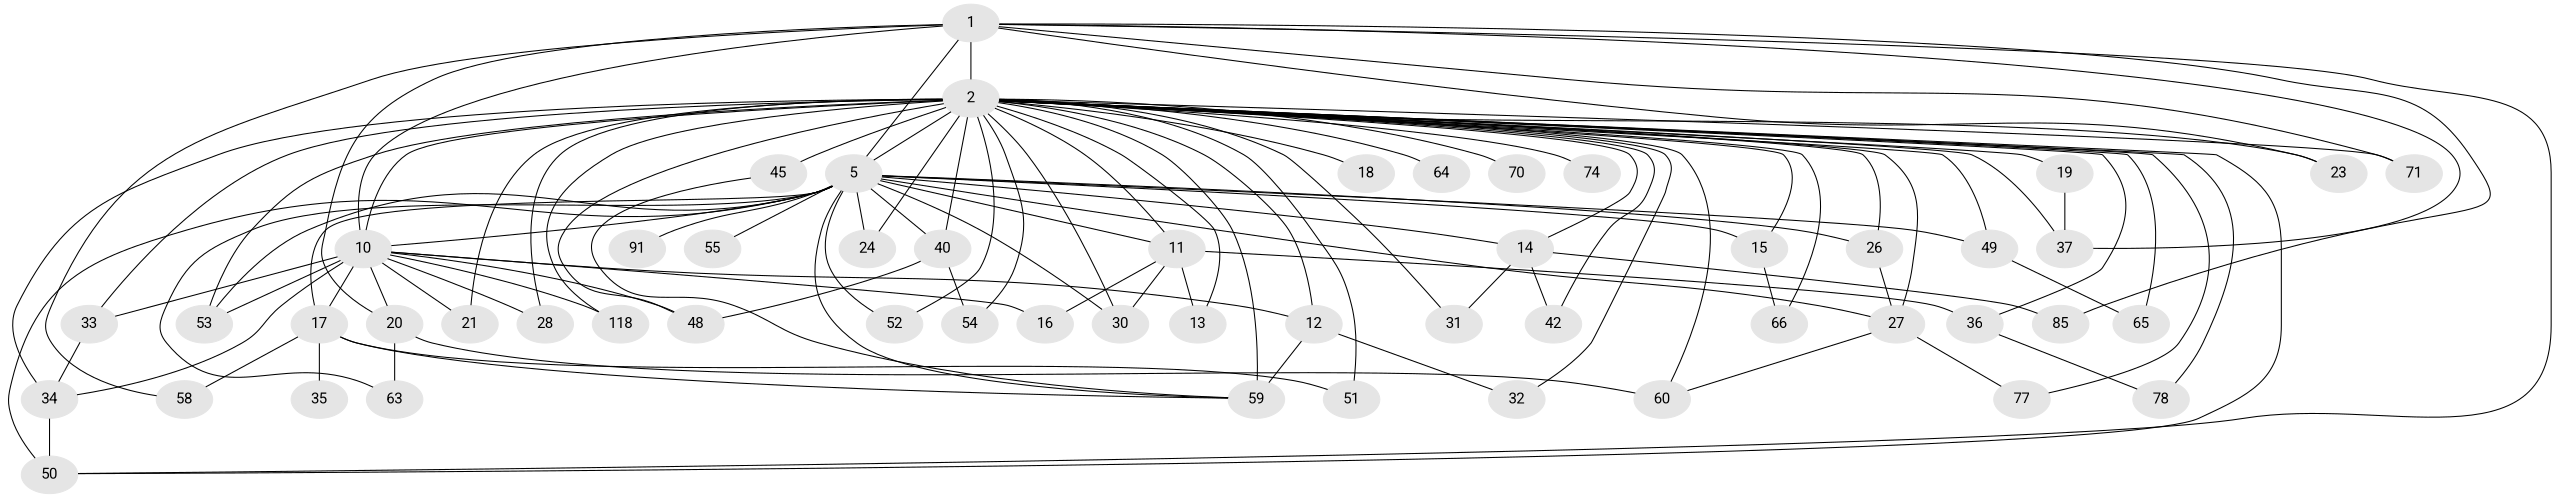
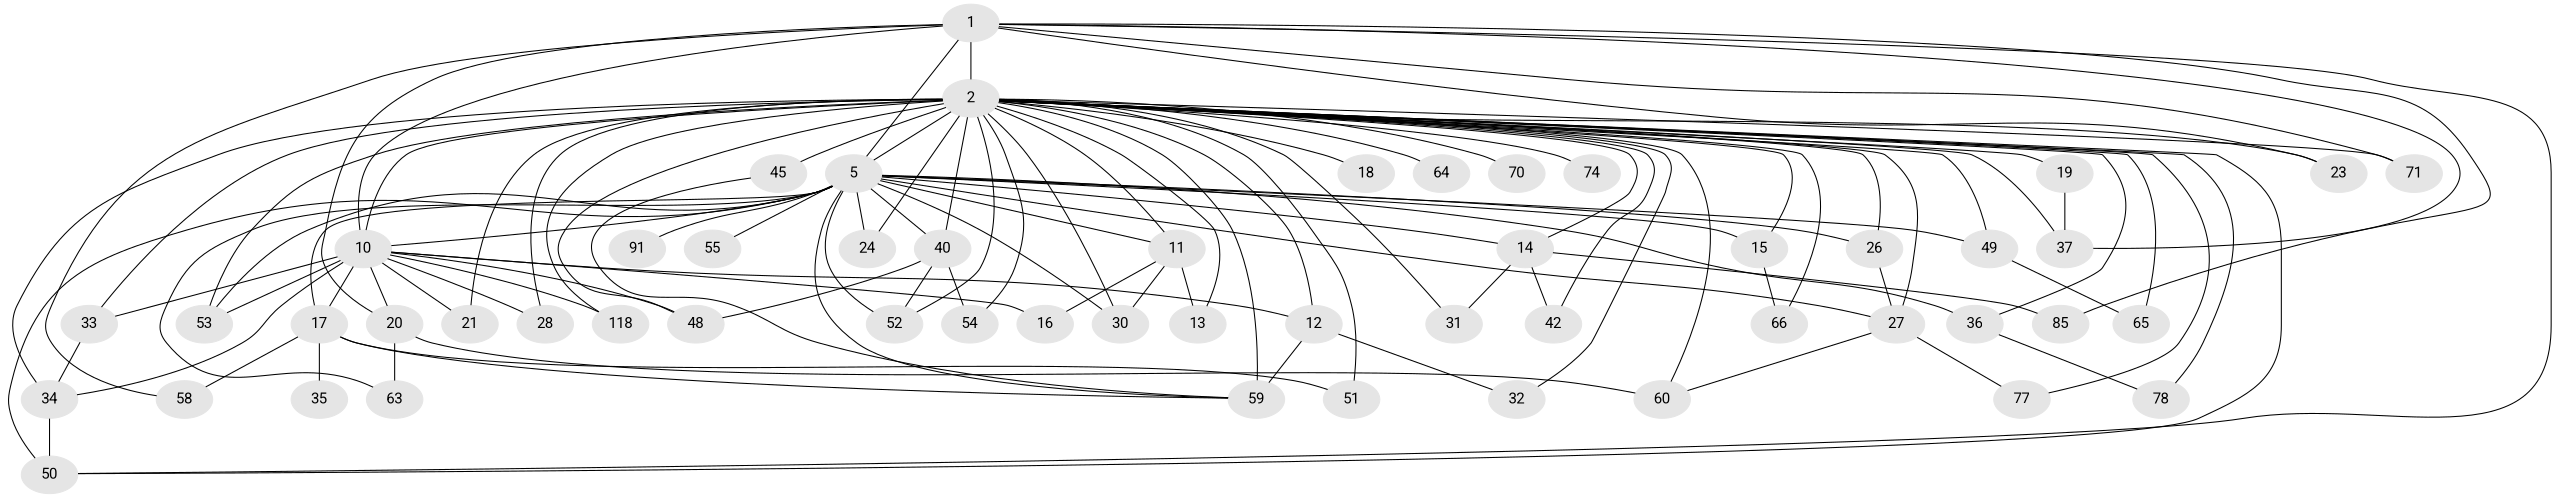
edge "11" -- "36": now "5" -- "36"
edge "40" -- "52": added
